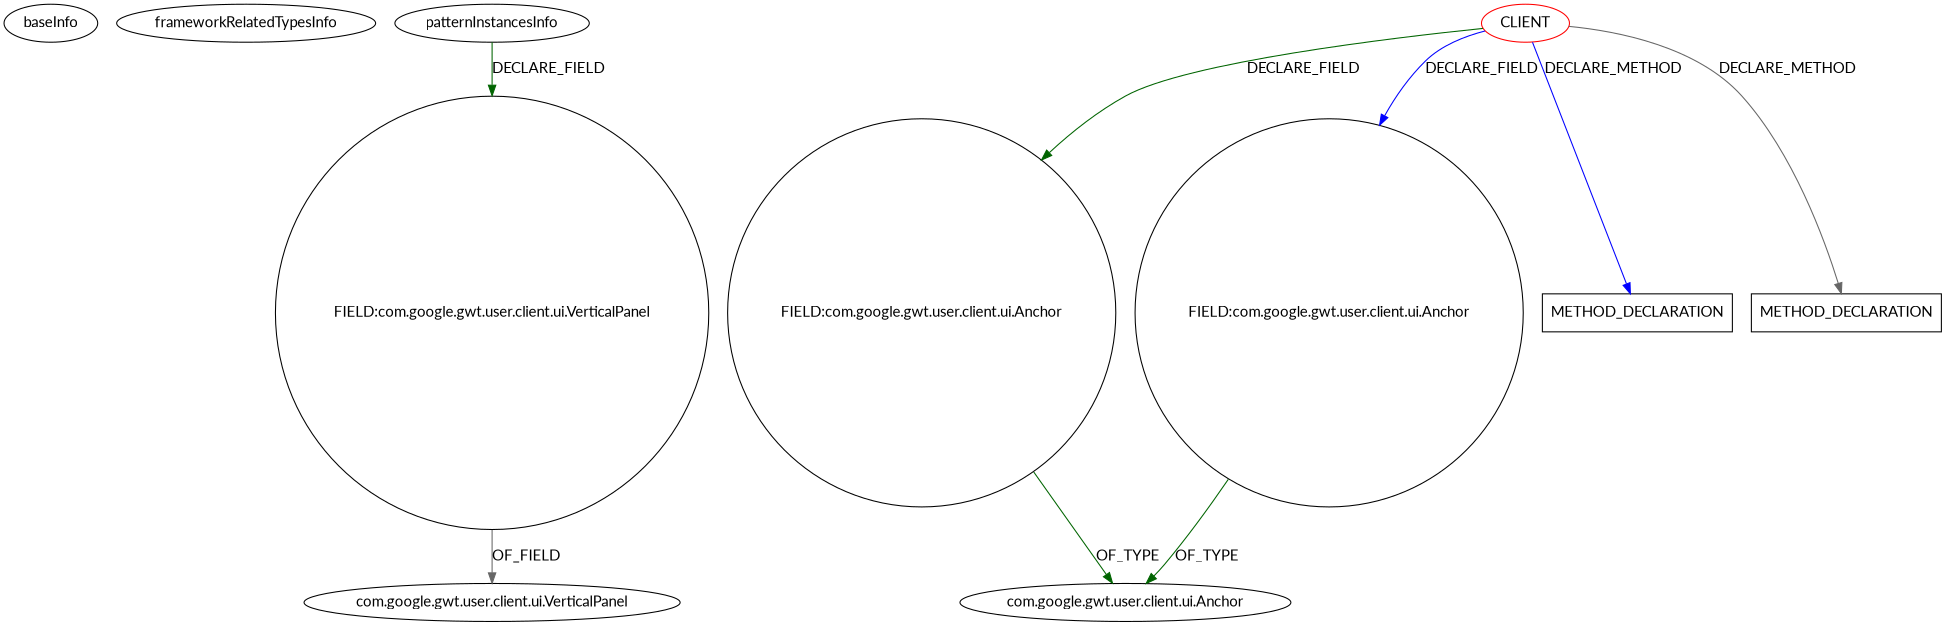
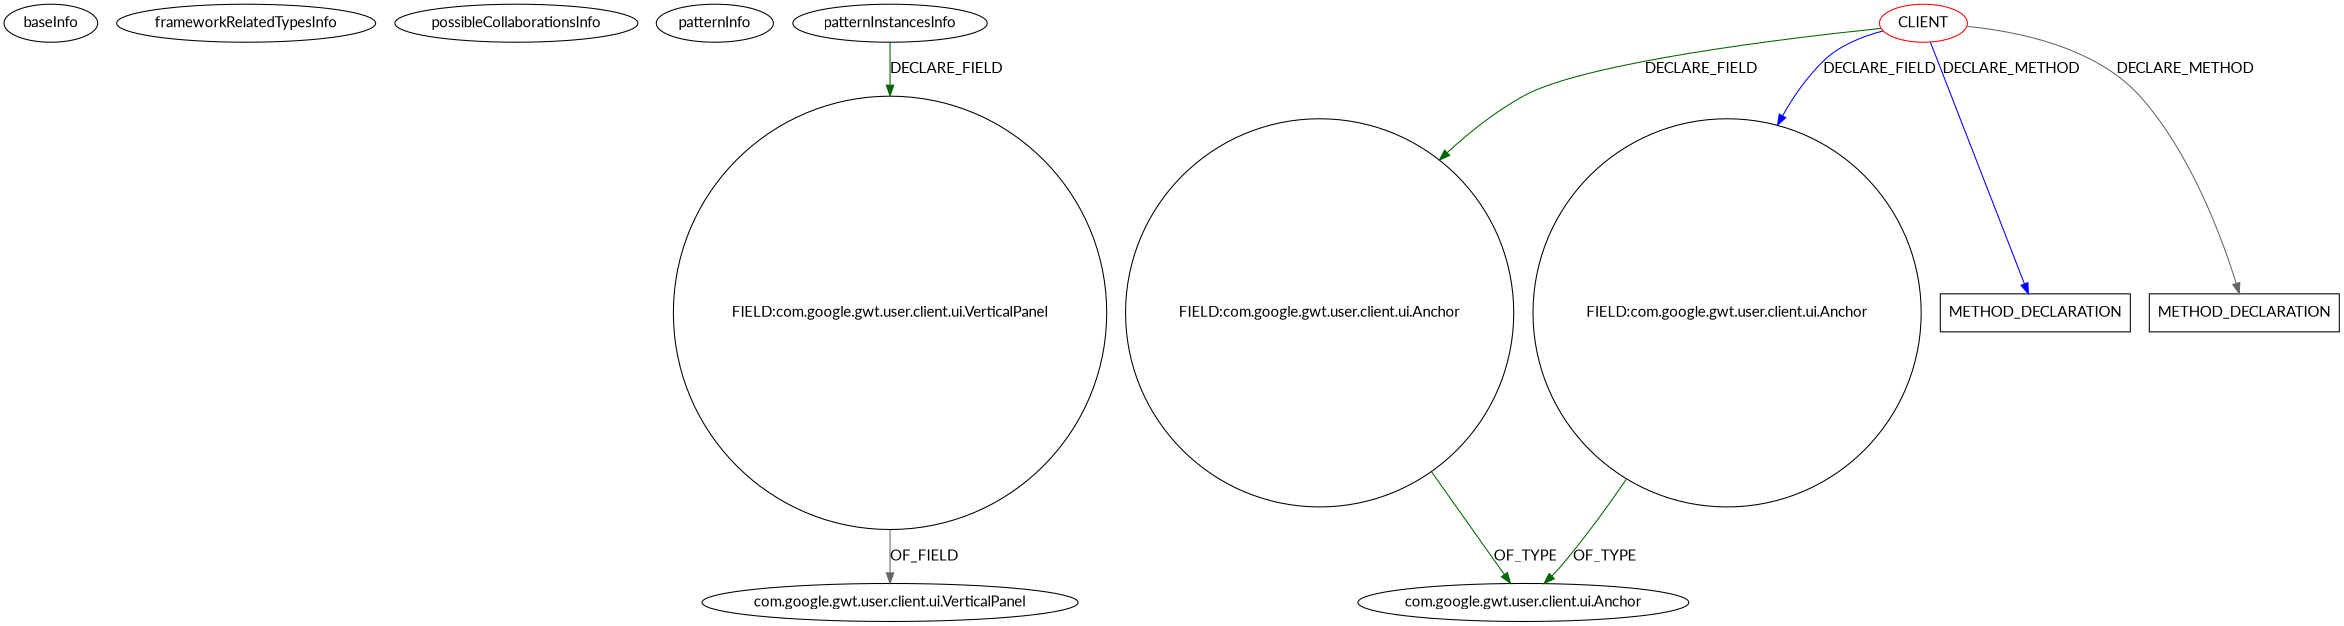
node "possibleCollaborationsInfo": added
node "patternInfo": added
